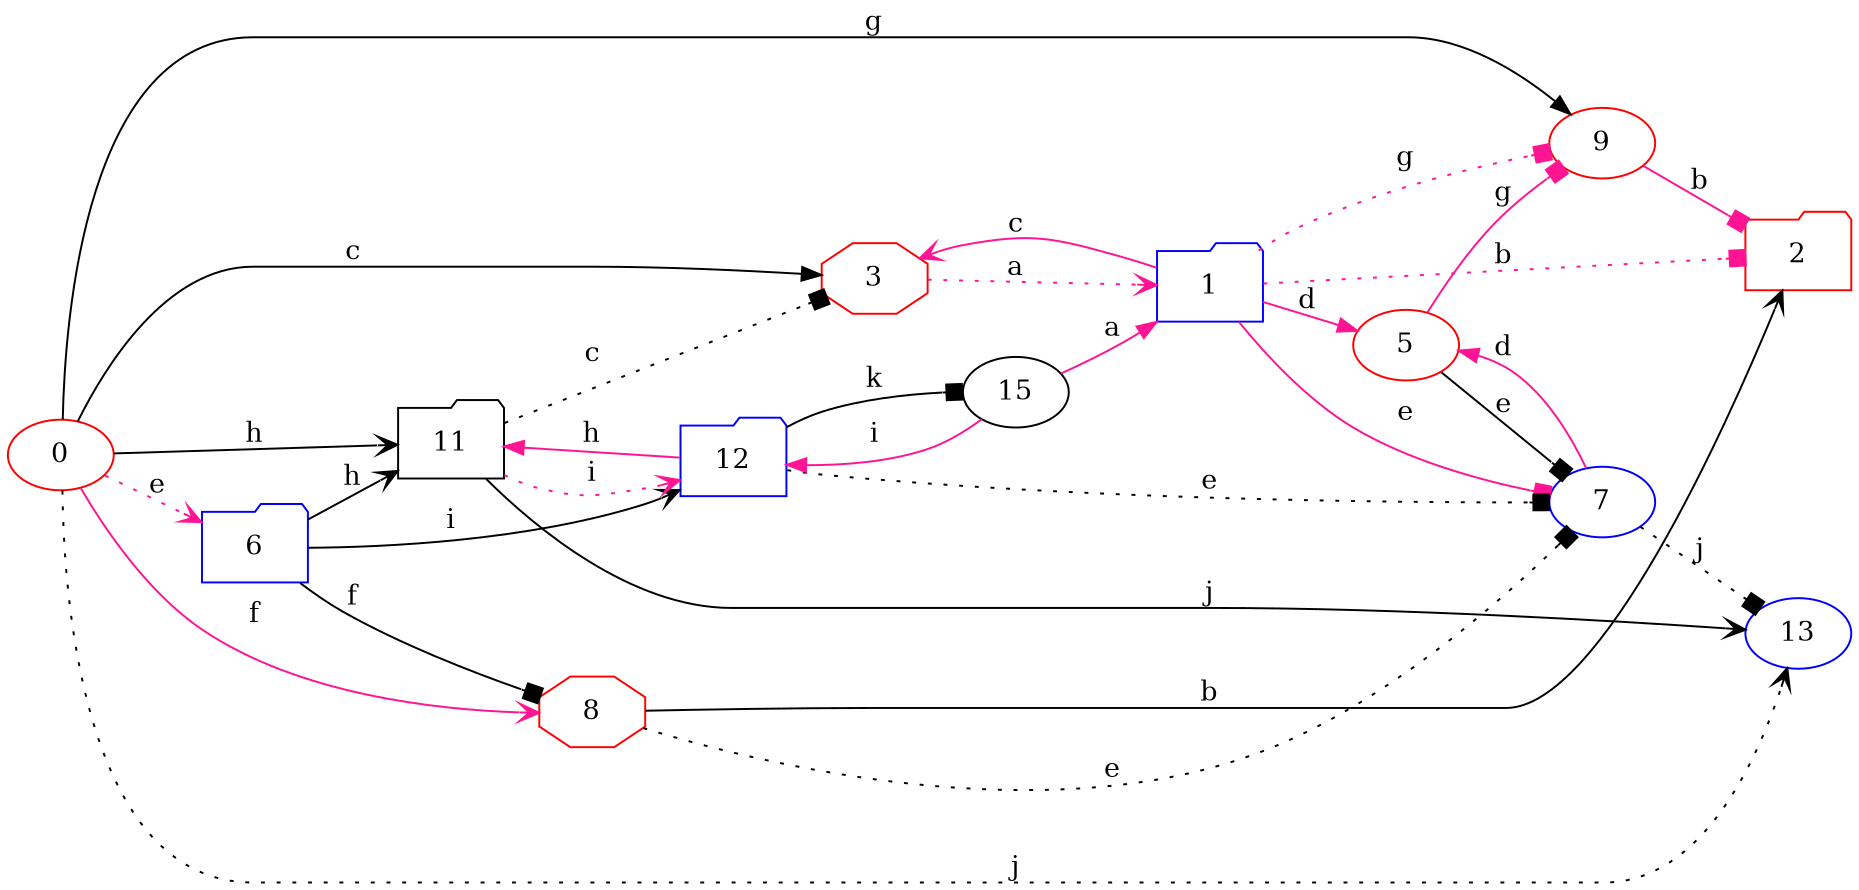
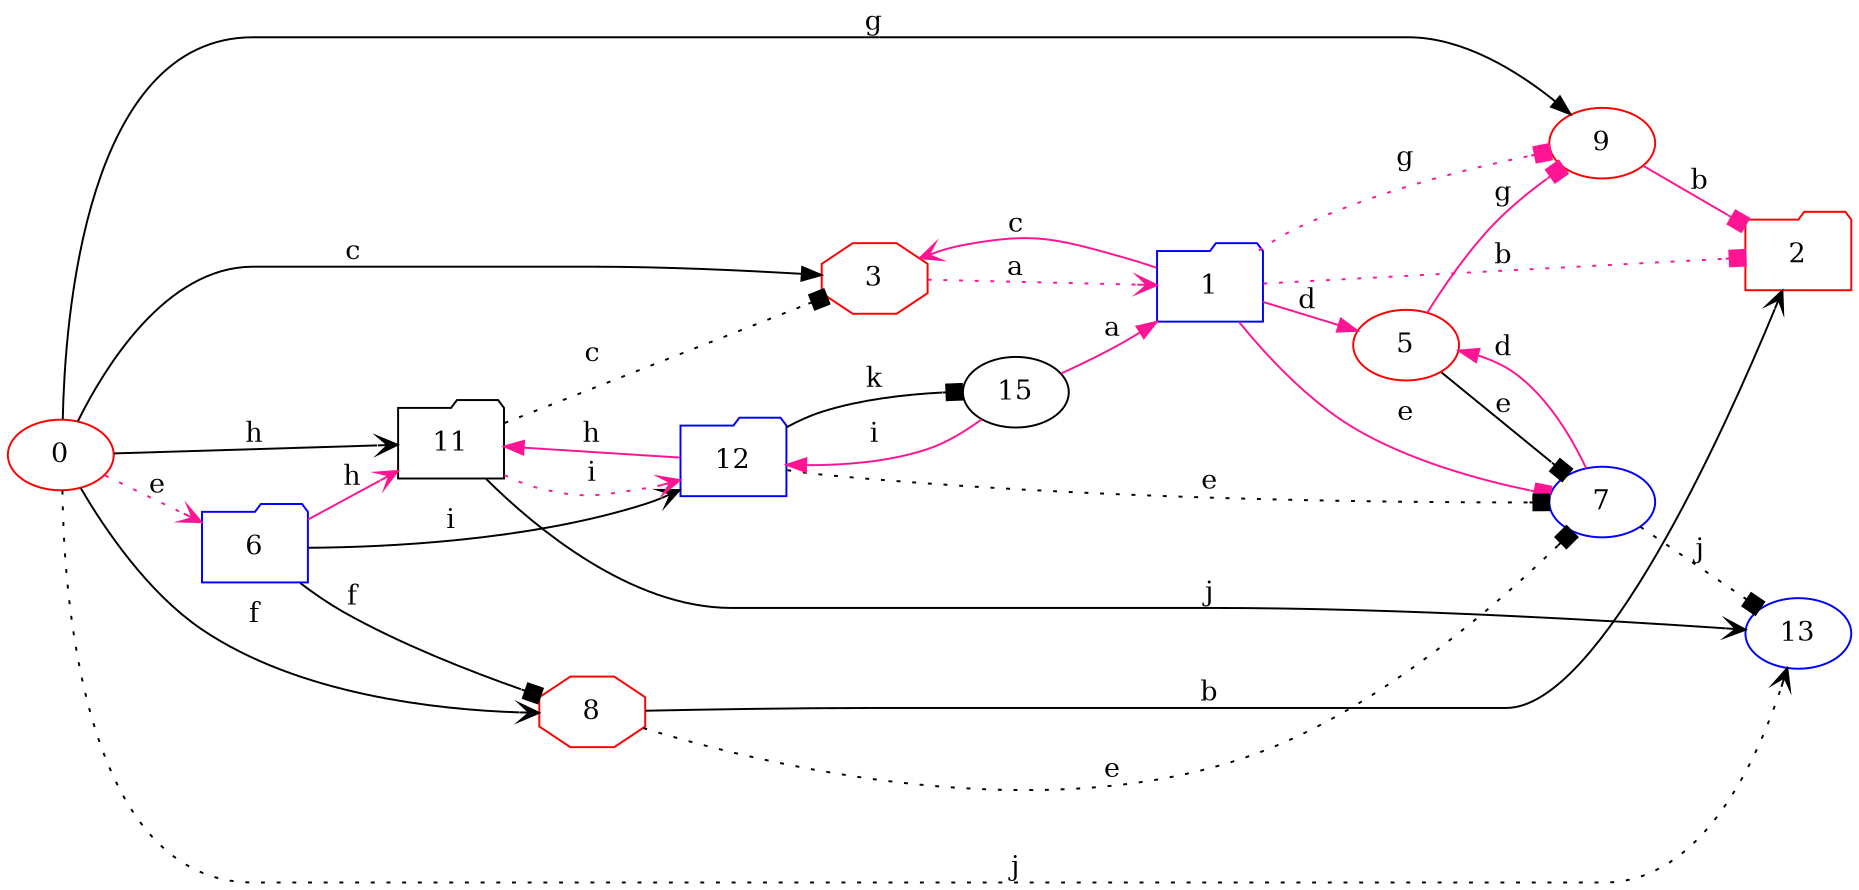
edge "6" -> "11": color black -> deeppink
edge "0" -> "8": color deeppink -> black
